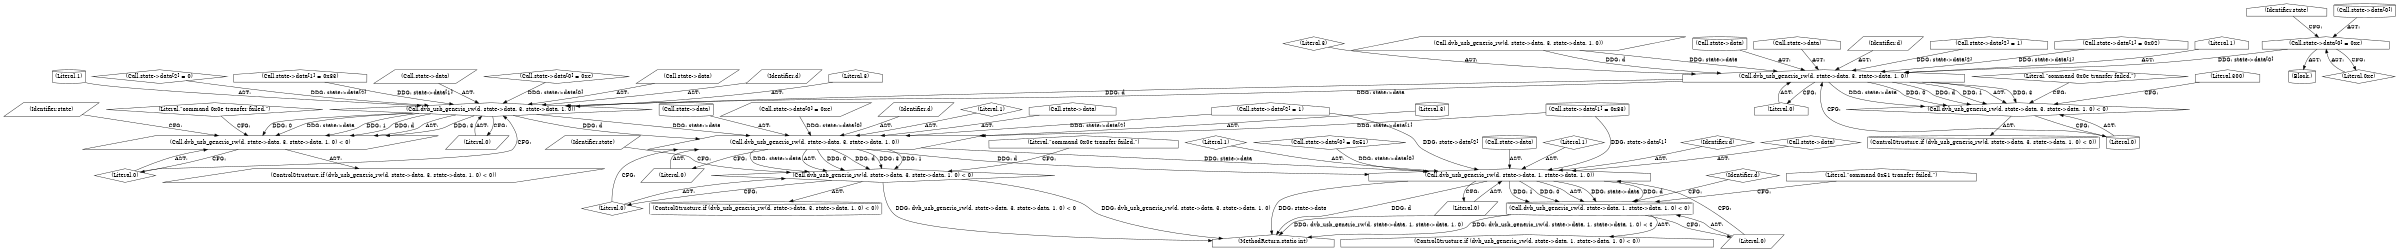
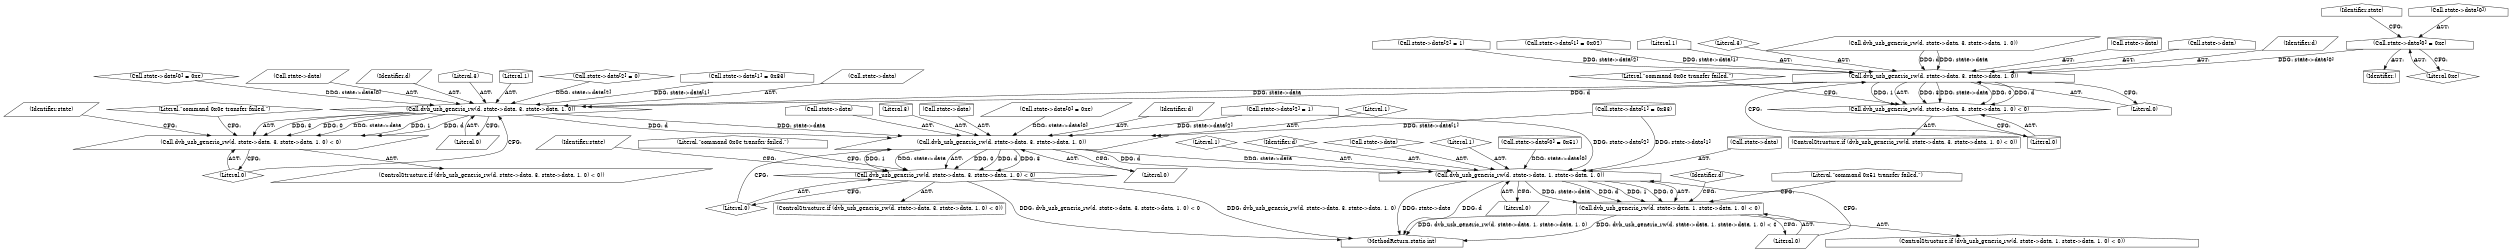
node "(Call,state->data[0])": shape cylinder -> house
node "(Literal,300)": removed
node "(Block,)": label "(Block,)" -> "(Identifier,)"
node "(Call,state->data[0] = 0x51)": shape diamond -> cylinder
